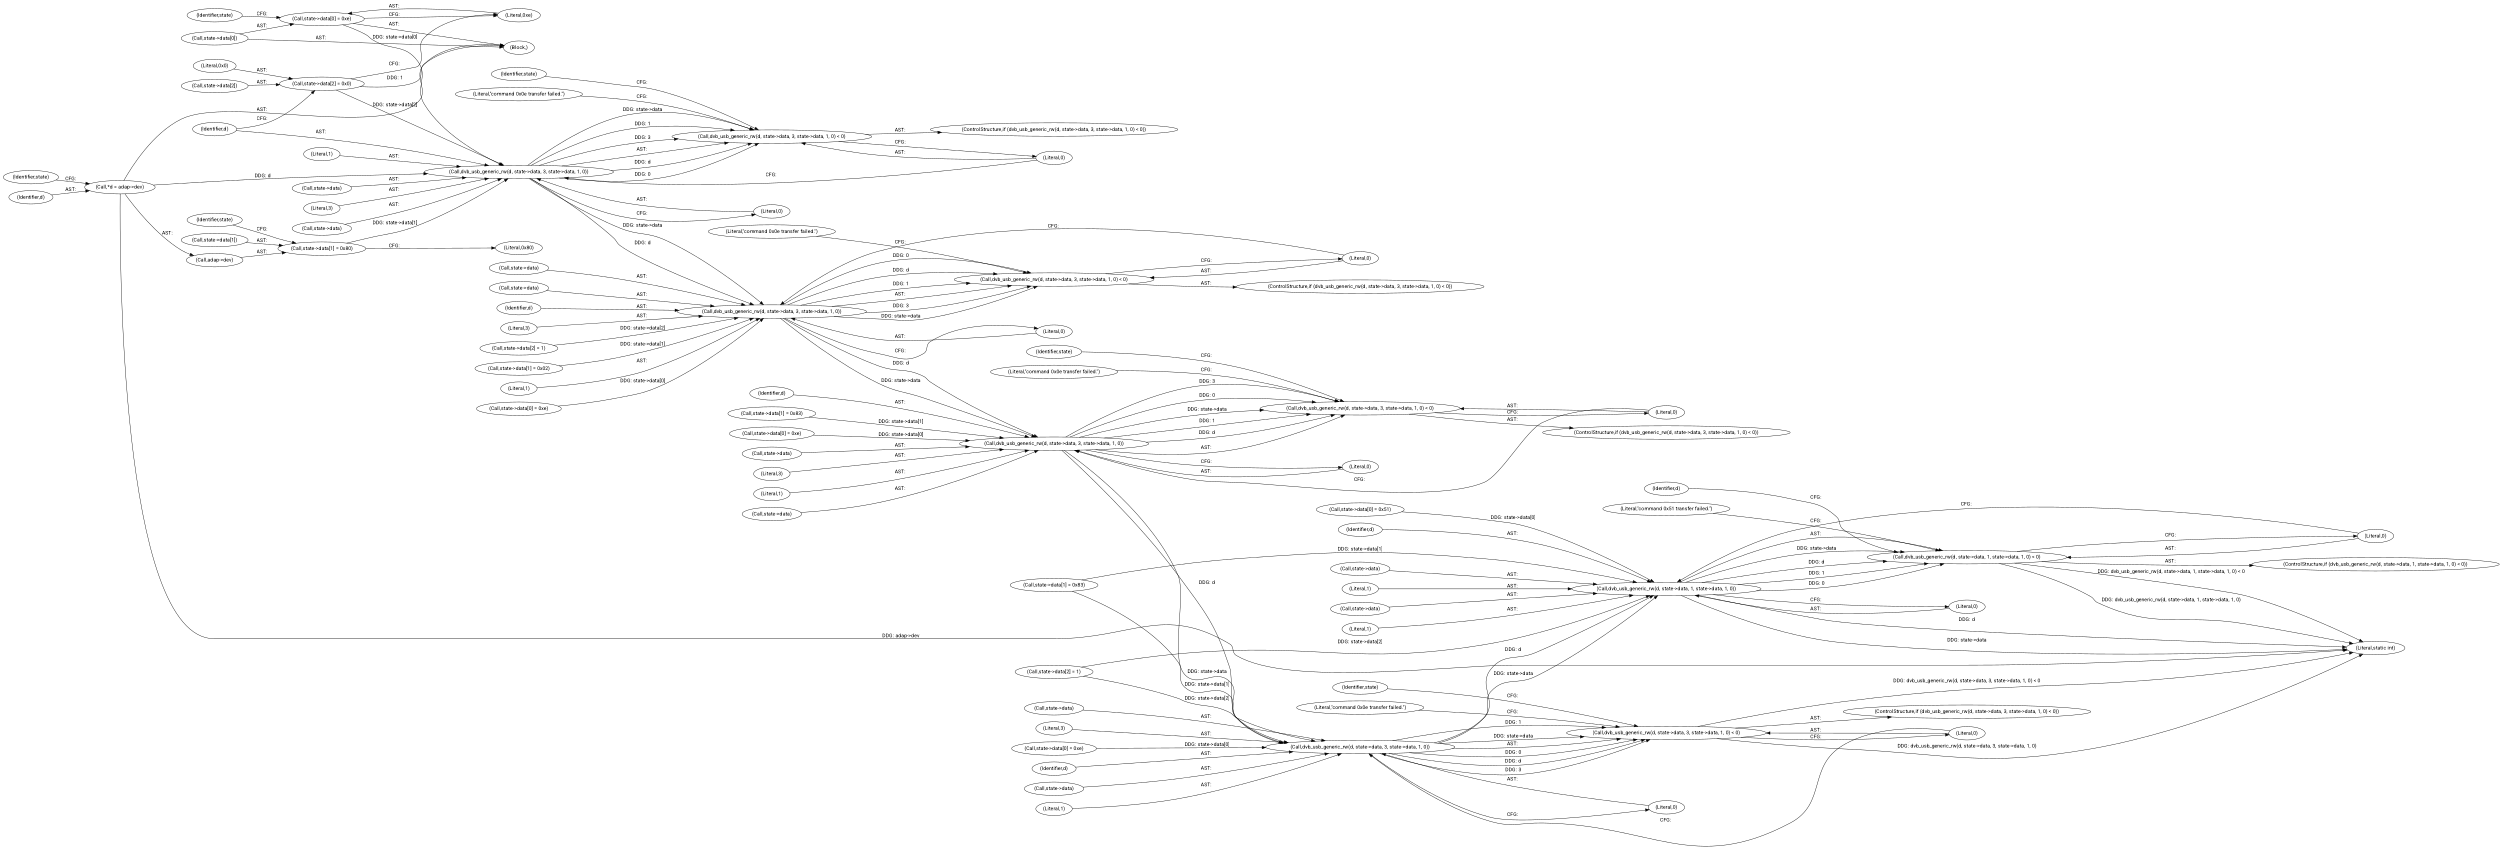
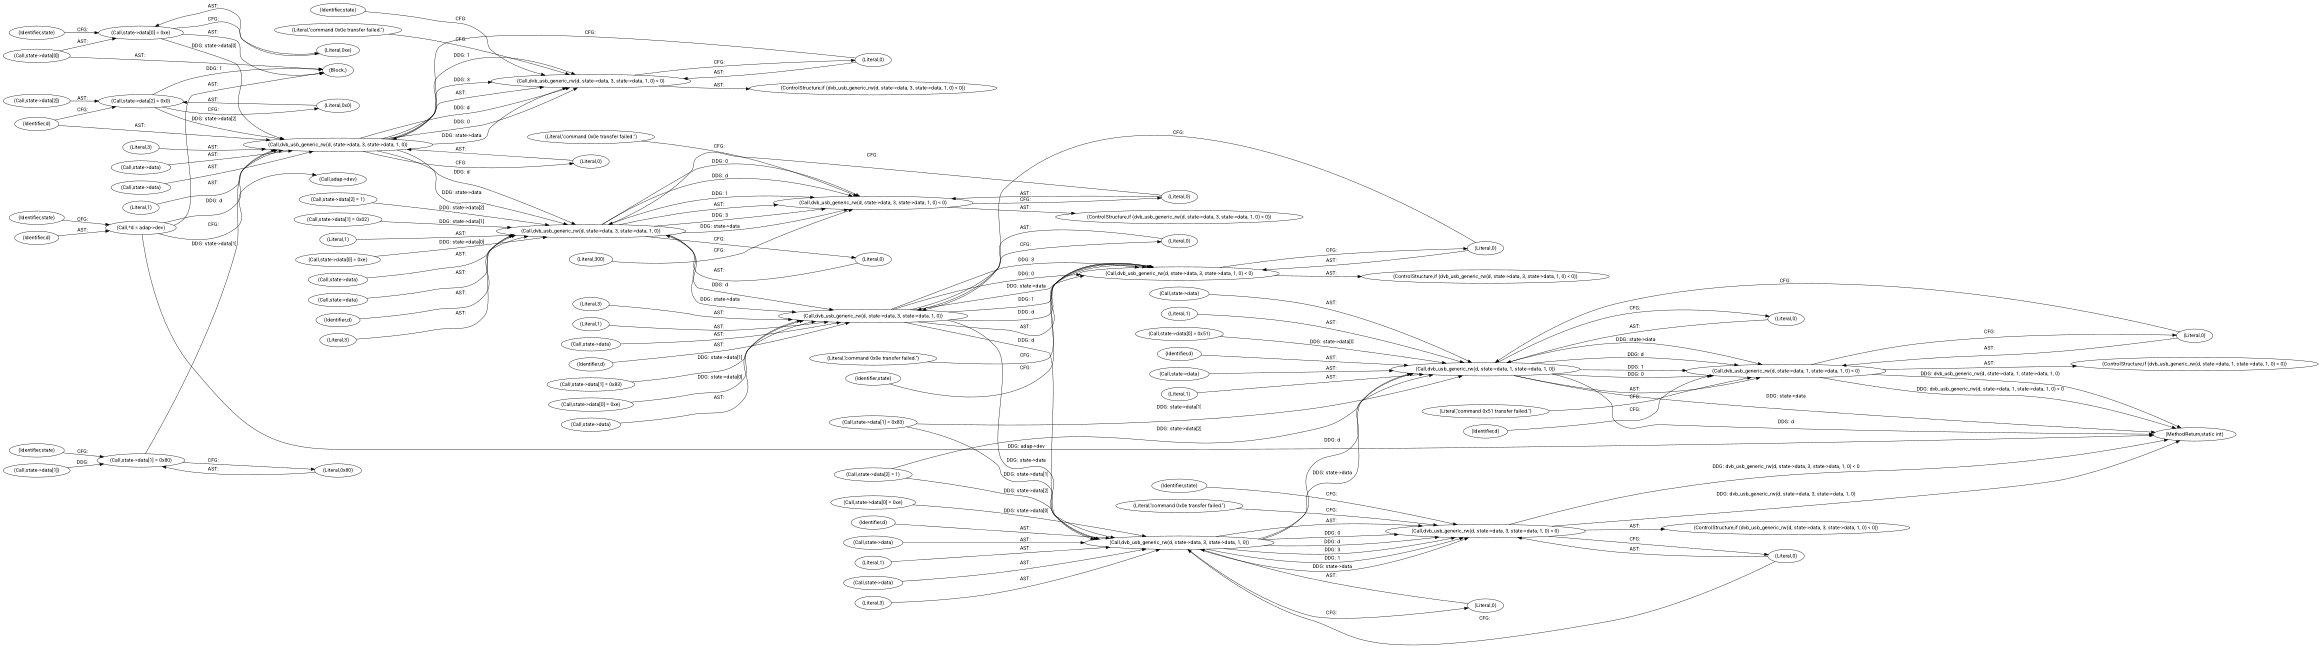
edge "(Call,state->data[2] = 0x0)" -> "(Literal,0xe)": now "(Call,state->data[2] = 0x0)" -> "(Literal,0x0)"
edge "(Call,*d = adap->dev)" -> "(Call,adap->dev)": label "AST: " -> "CFG: "
edge "(Call,state->data[1])" -> "(Call,state->data[1] = 0x80)": label "AST: " -> "DDG: "
edge "(Call,adap->dev)" -> "(Call,state->data[1] = 0x80)": now "(Literal,0x80)" -> "(Call,state->data[1] = 0x80)"
node "(Literal,300)": added
node "(Literal,static int)": label "(Literal,static int)" -> "(MethodReturn,static int)"
